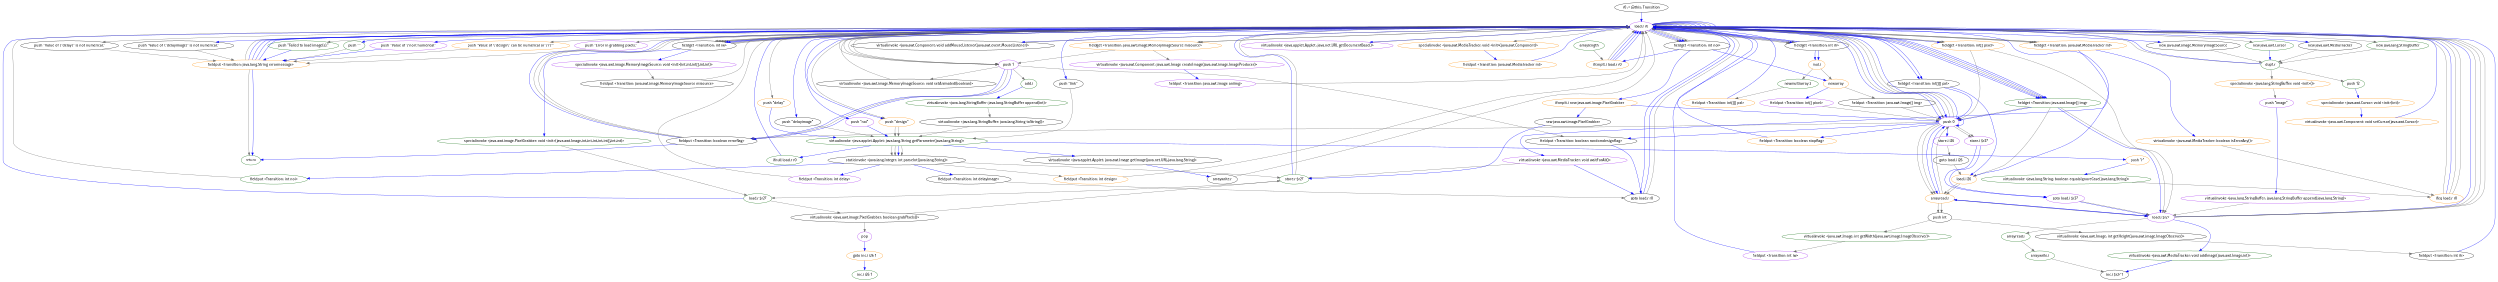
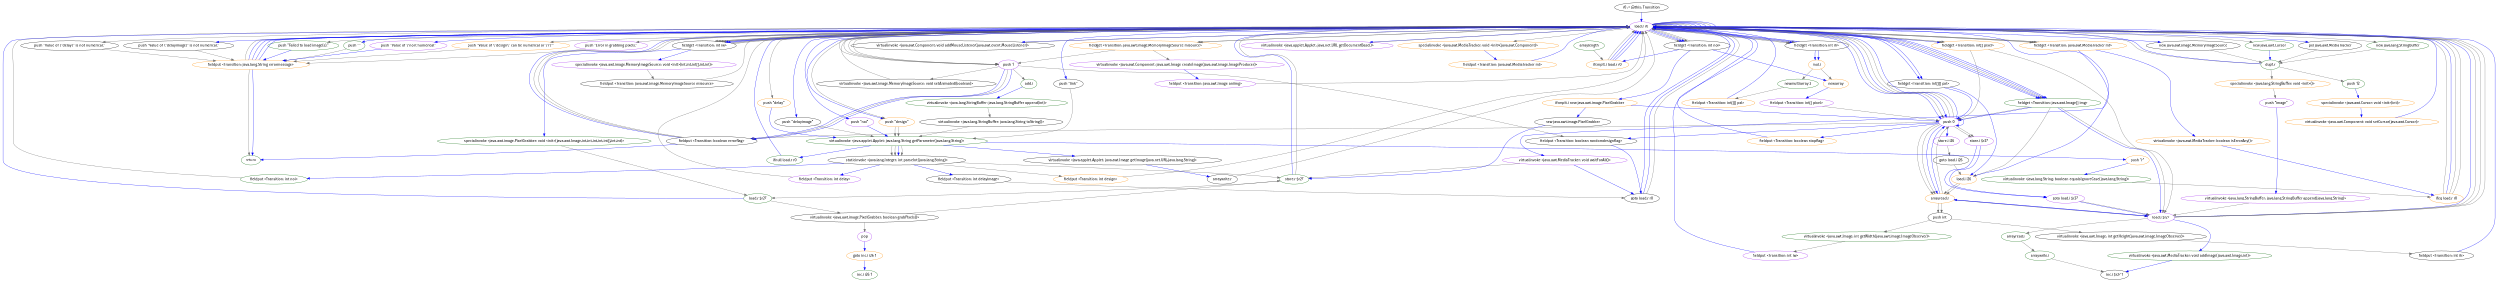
node "new java.awt.MediaTracker": label "new java.awt.MediaTracker" -> "pxl java.awt.MediaTracker"
node "fieldput <Transition: java.awt.Image[] img>": removed
edge "virtualinvoke <java.awt.MediaTracker: boolean isErrorAny()>" -> "ifeq load.r r0": color gray40 -> blue
